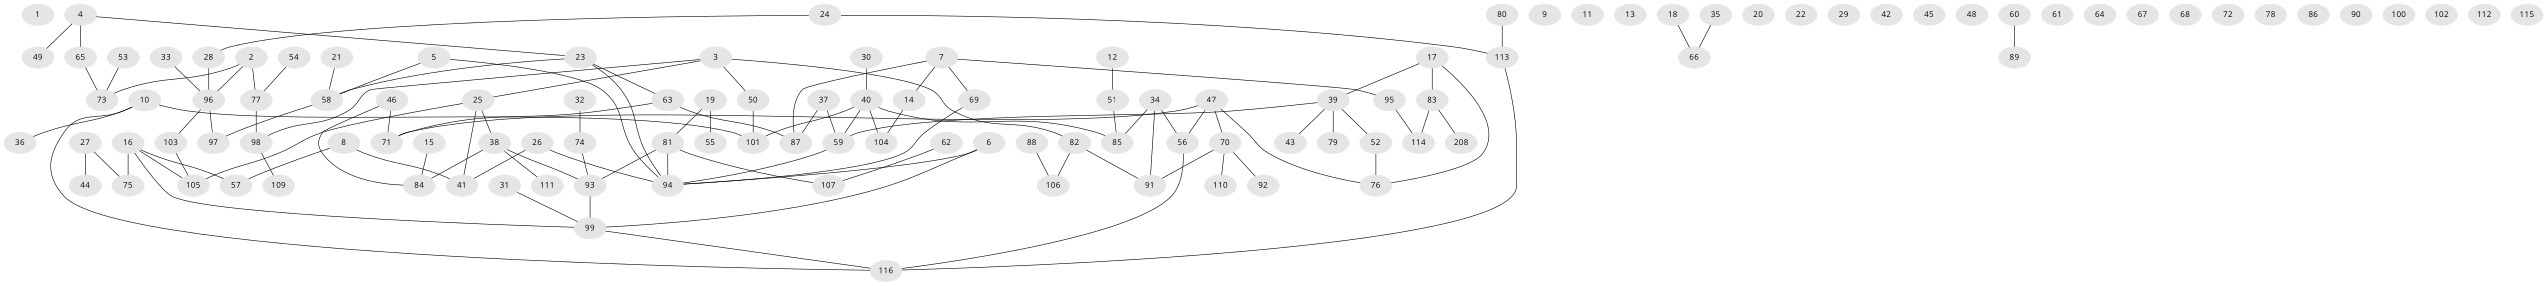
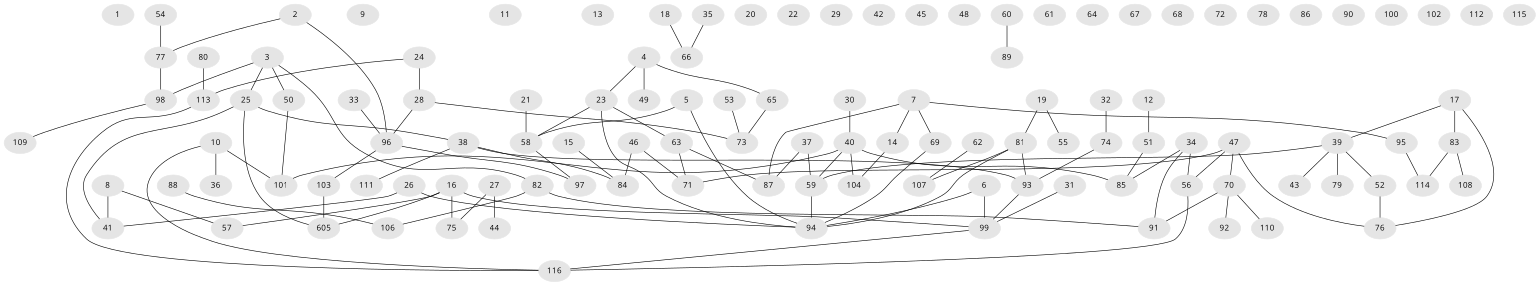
edge "2" -- "73": now "28" -- "73"
node "208": label "208" -> "108"
node "105": label "105" -> "605"
